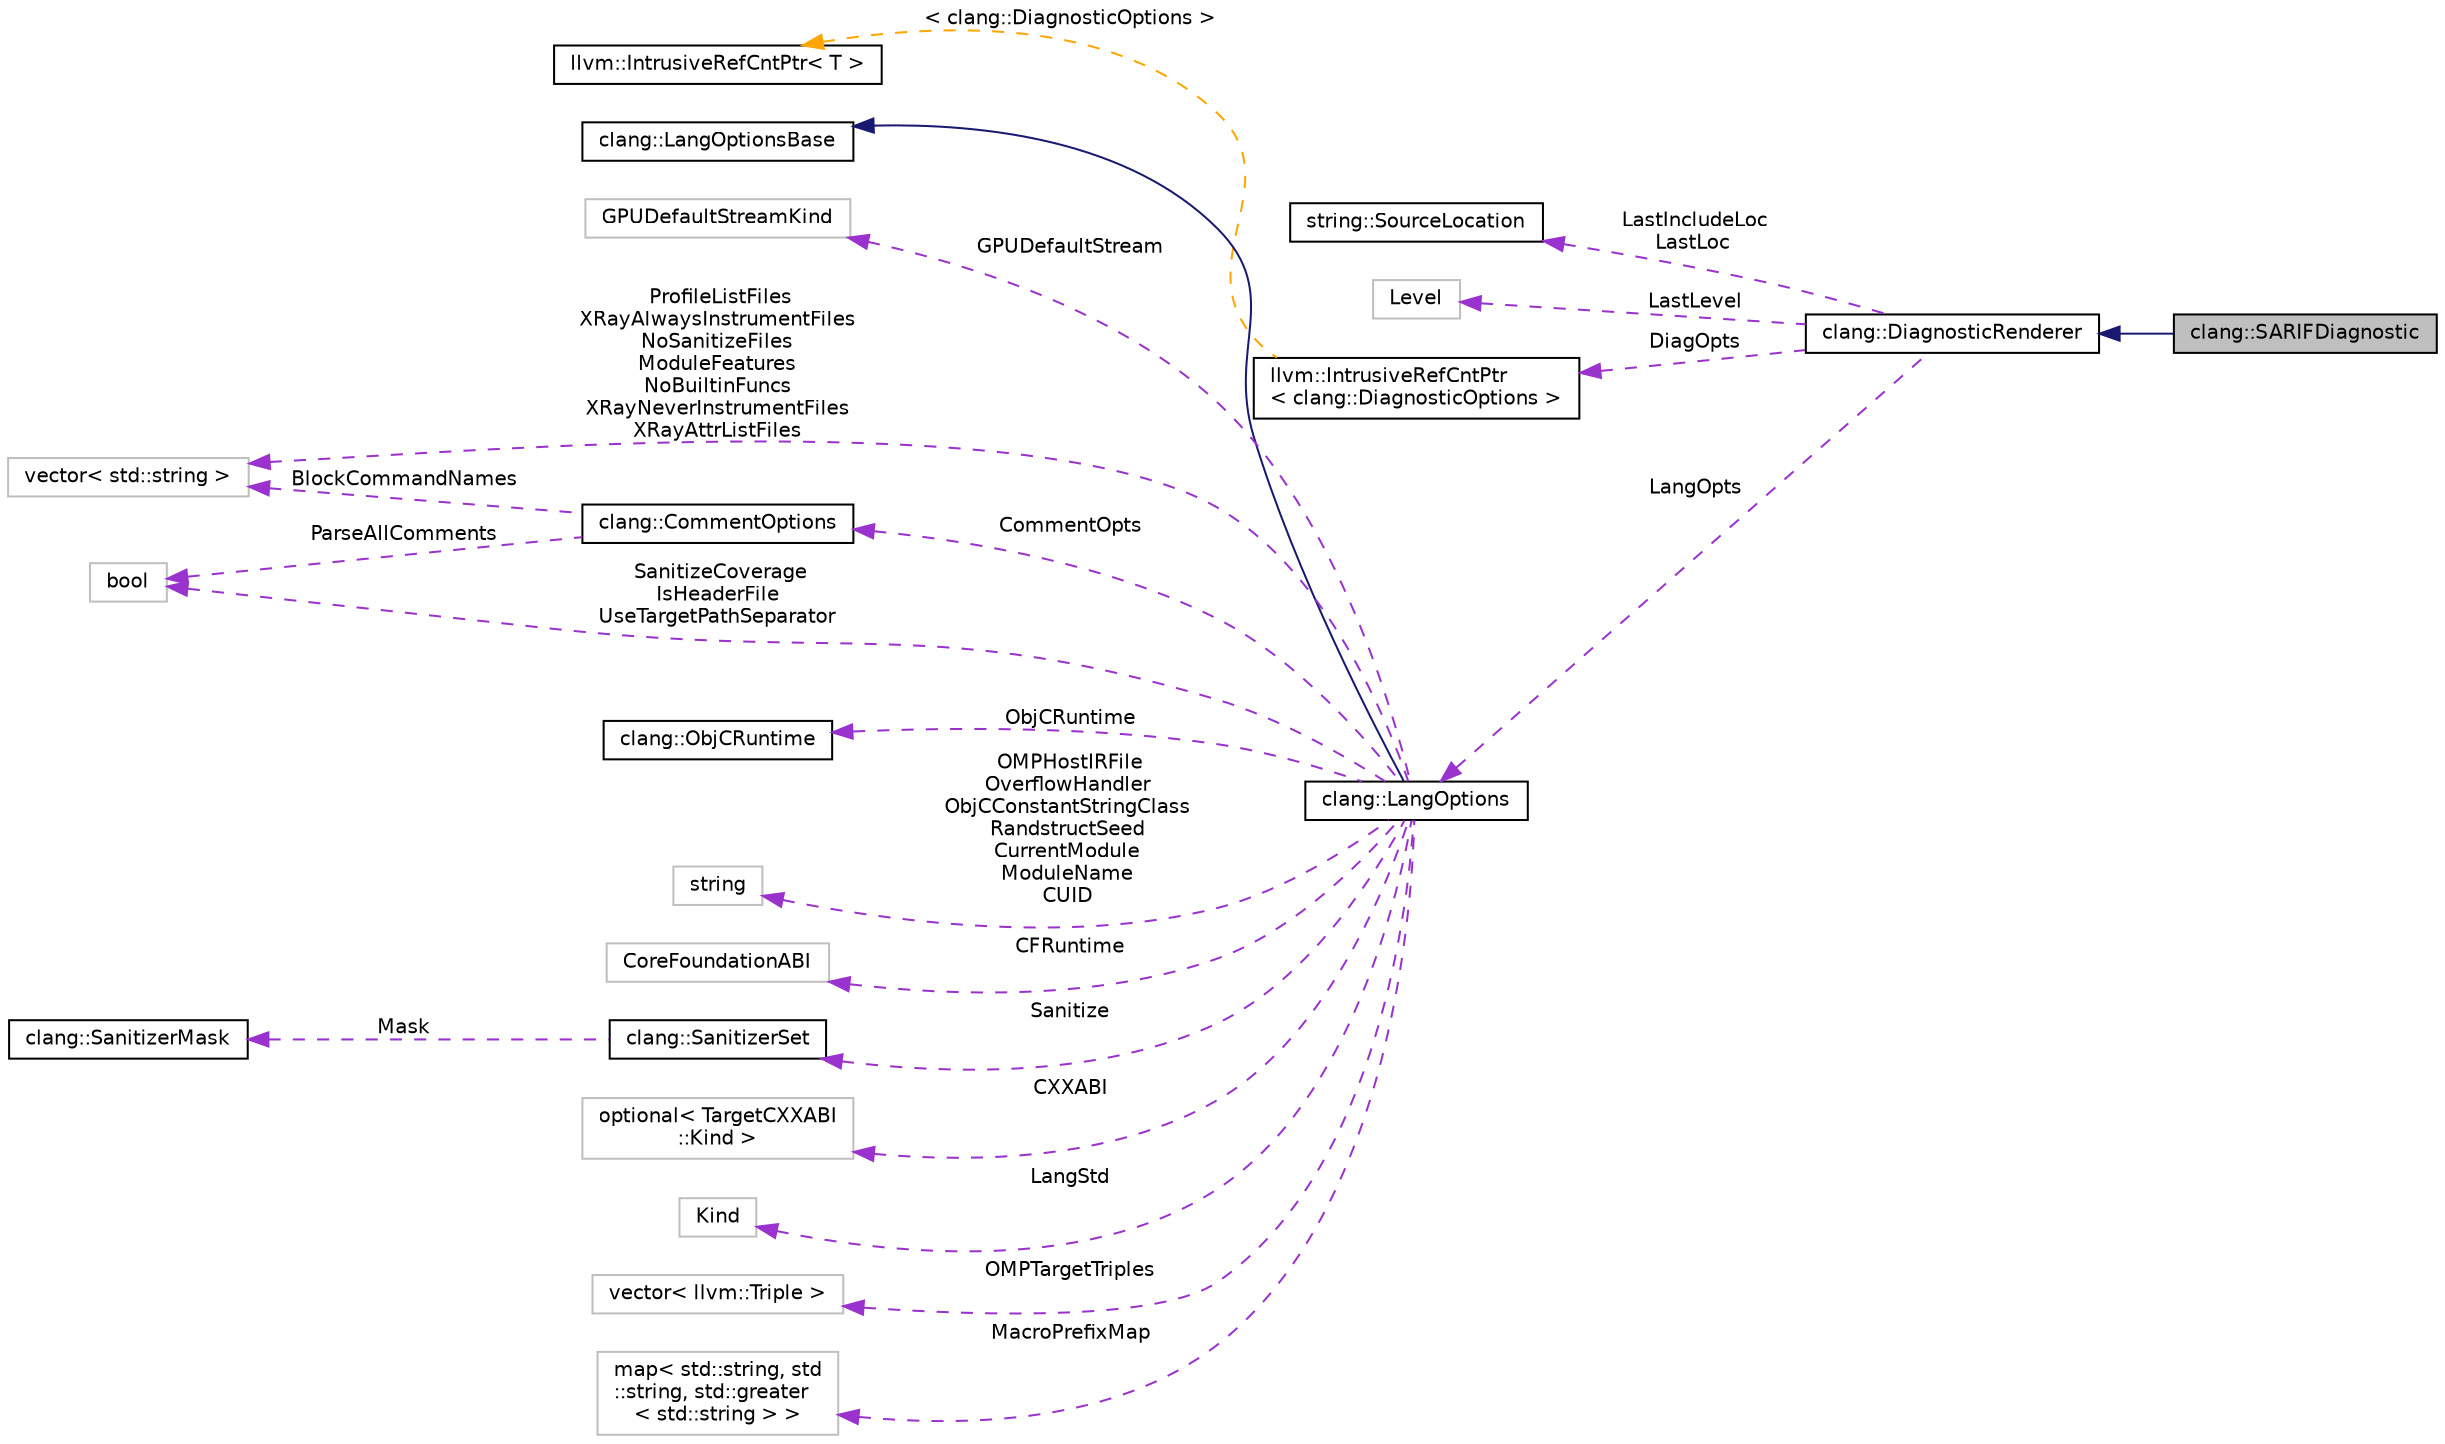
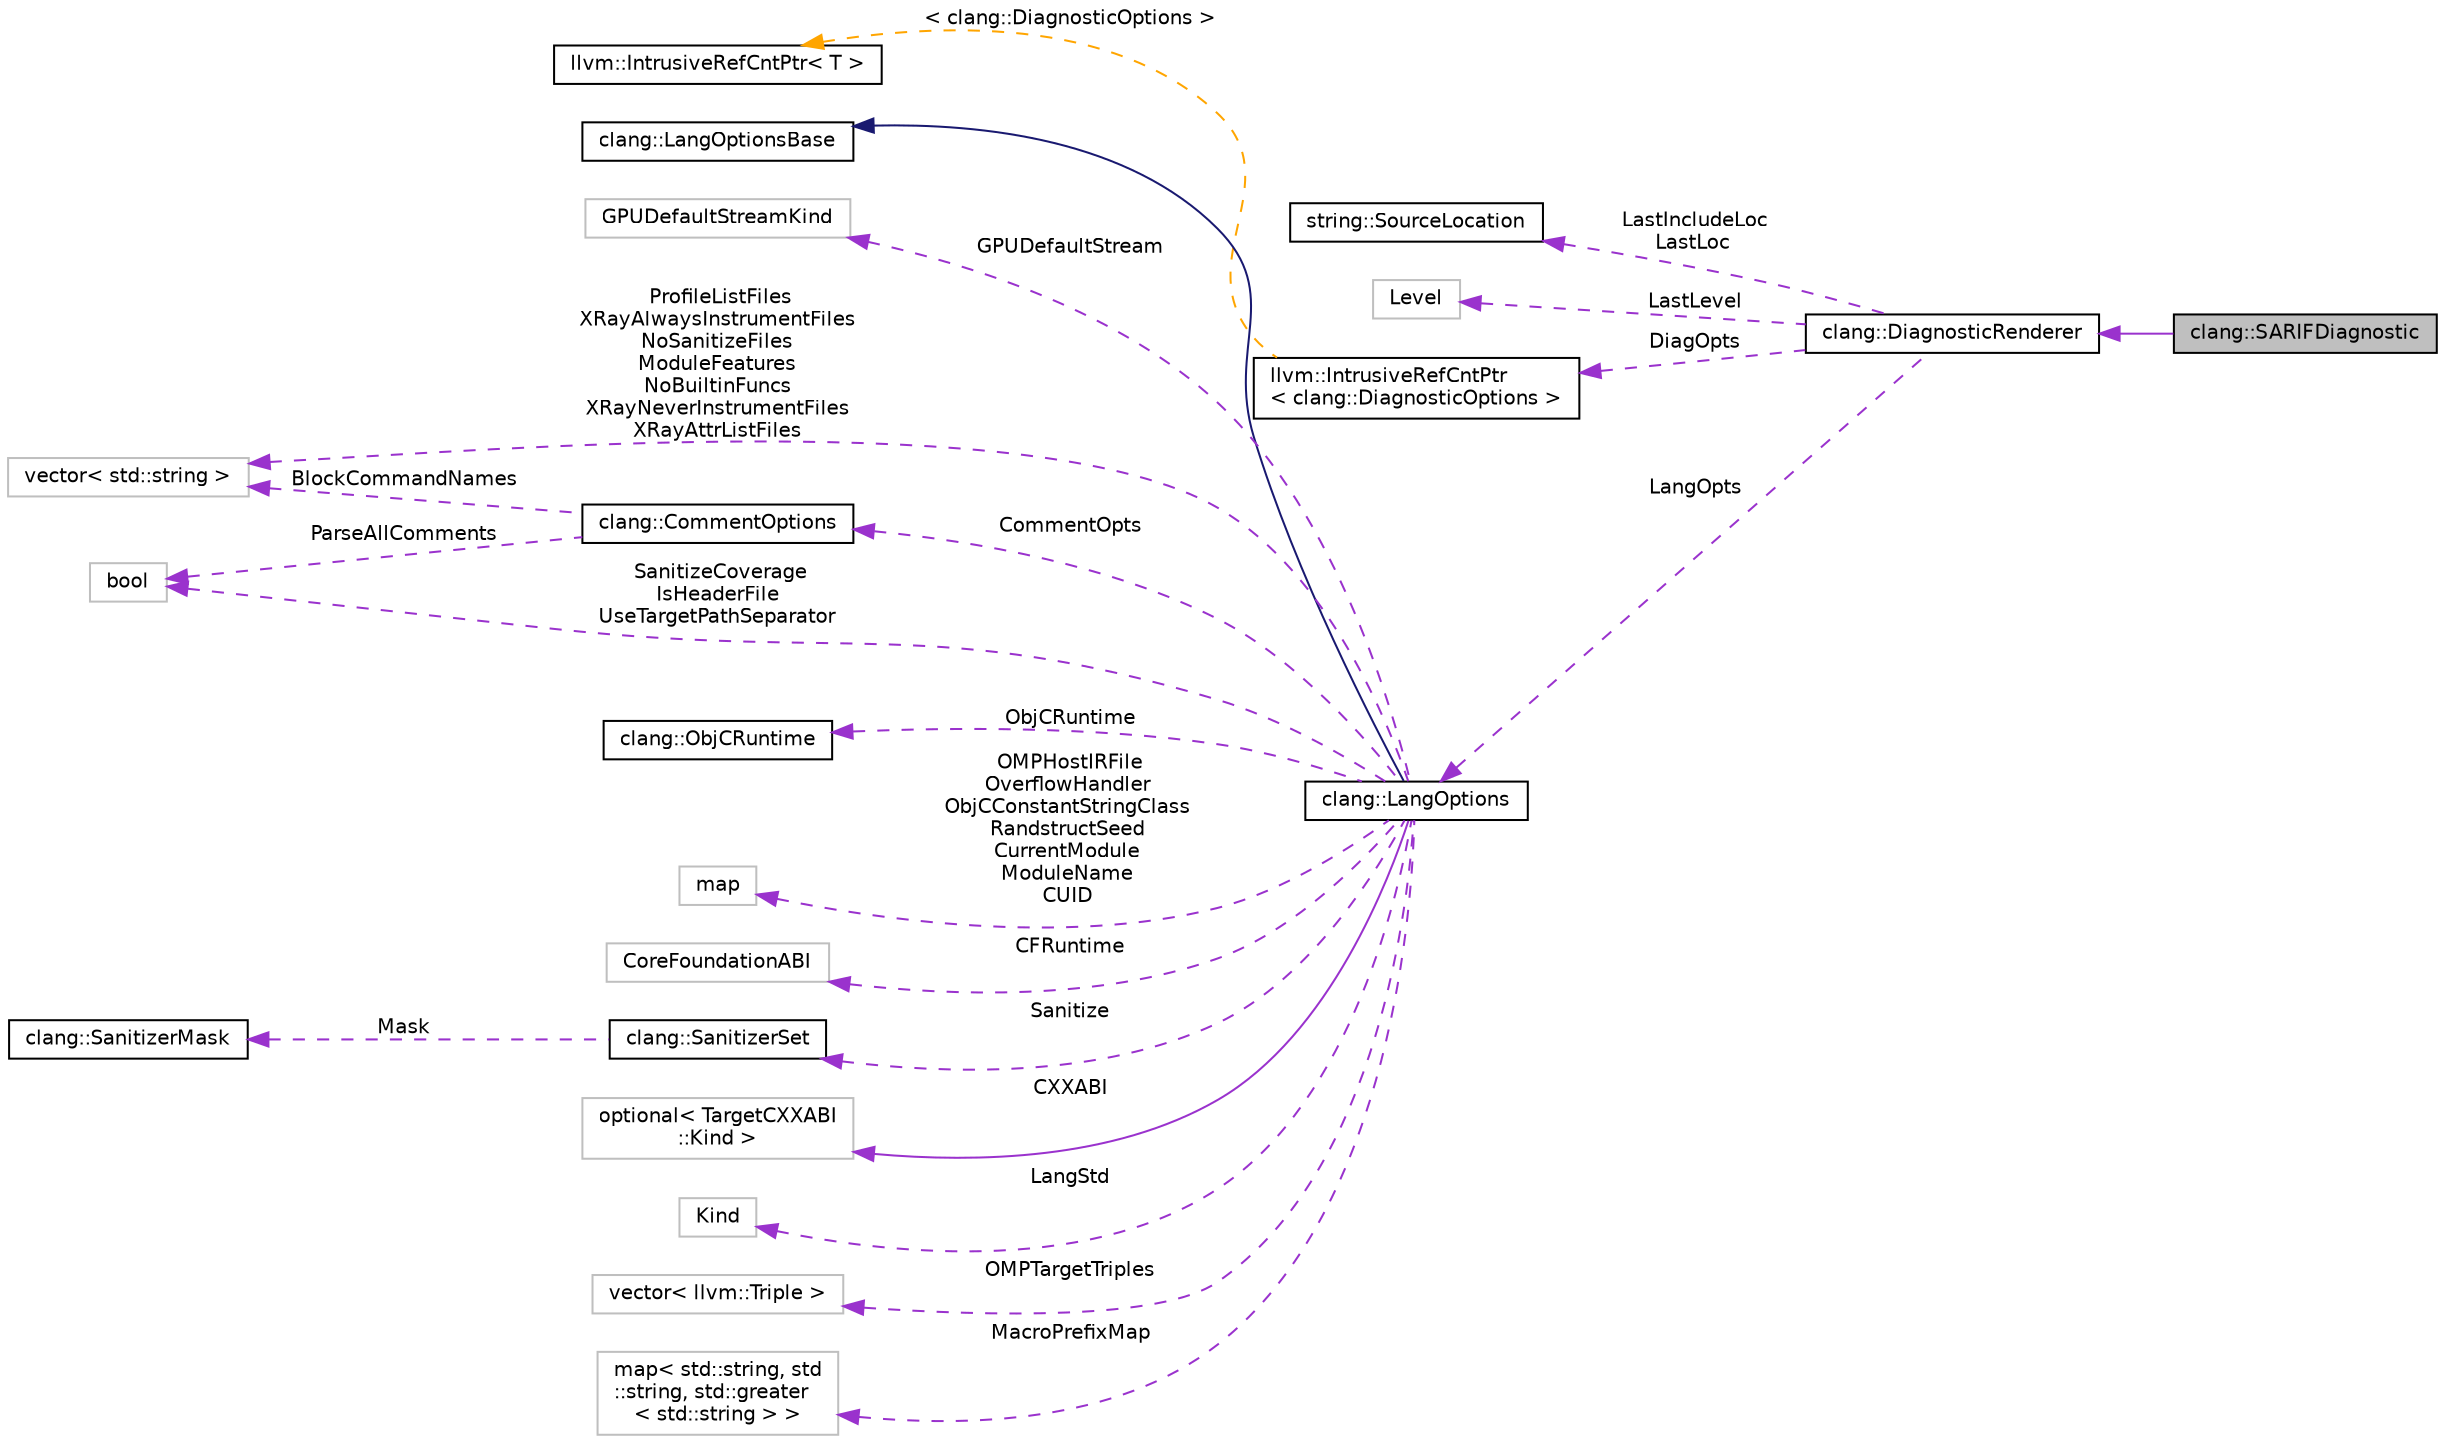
edge "clang::SARIFDiagnostic" -> "clang::DiagnosticRenderer": color midnightblue -> darkorchid3
node "string": label "string" -> "map"
edge "clang::LangOptions" -> "optional< TargetCXXABI ::Kind >": style dashed -> solid
